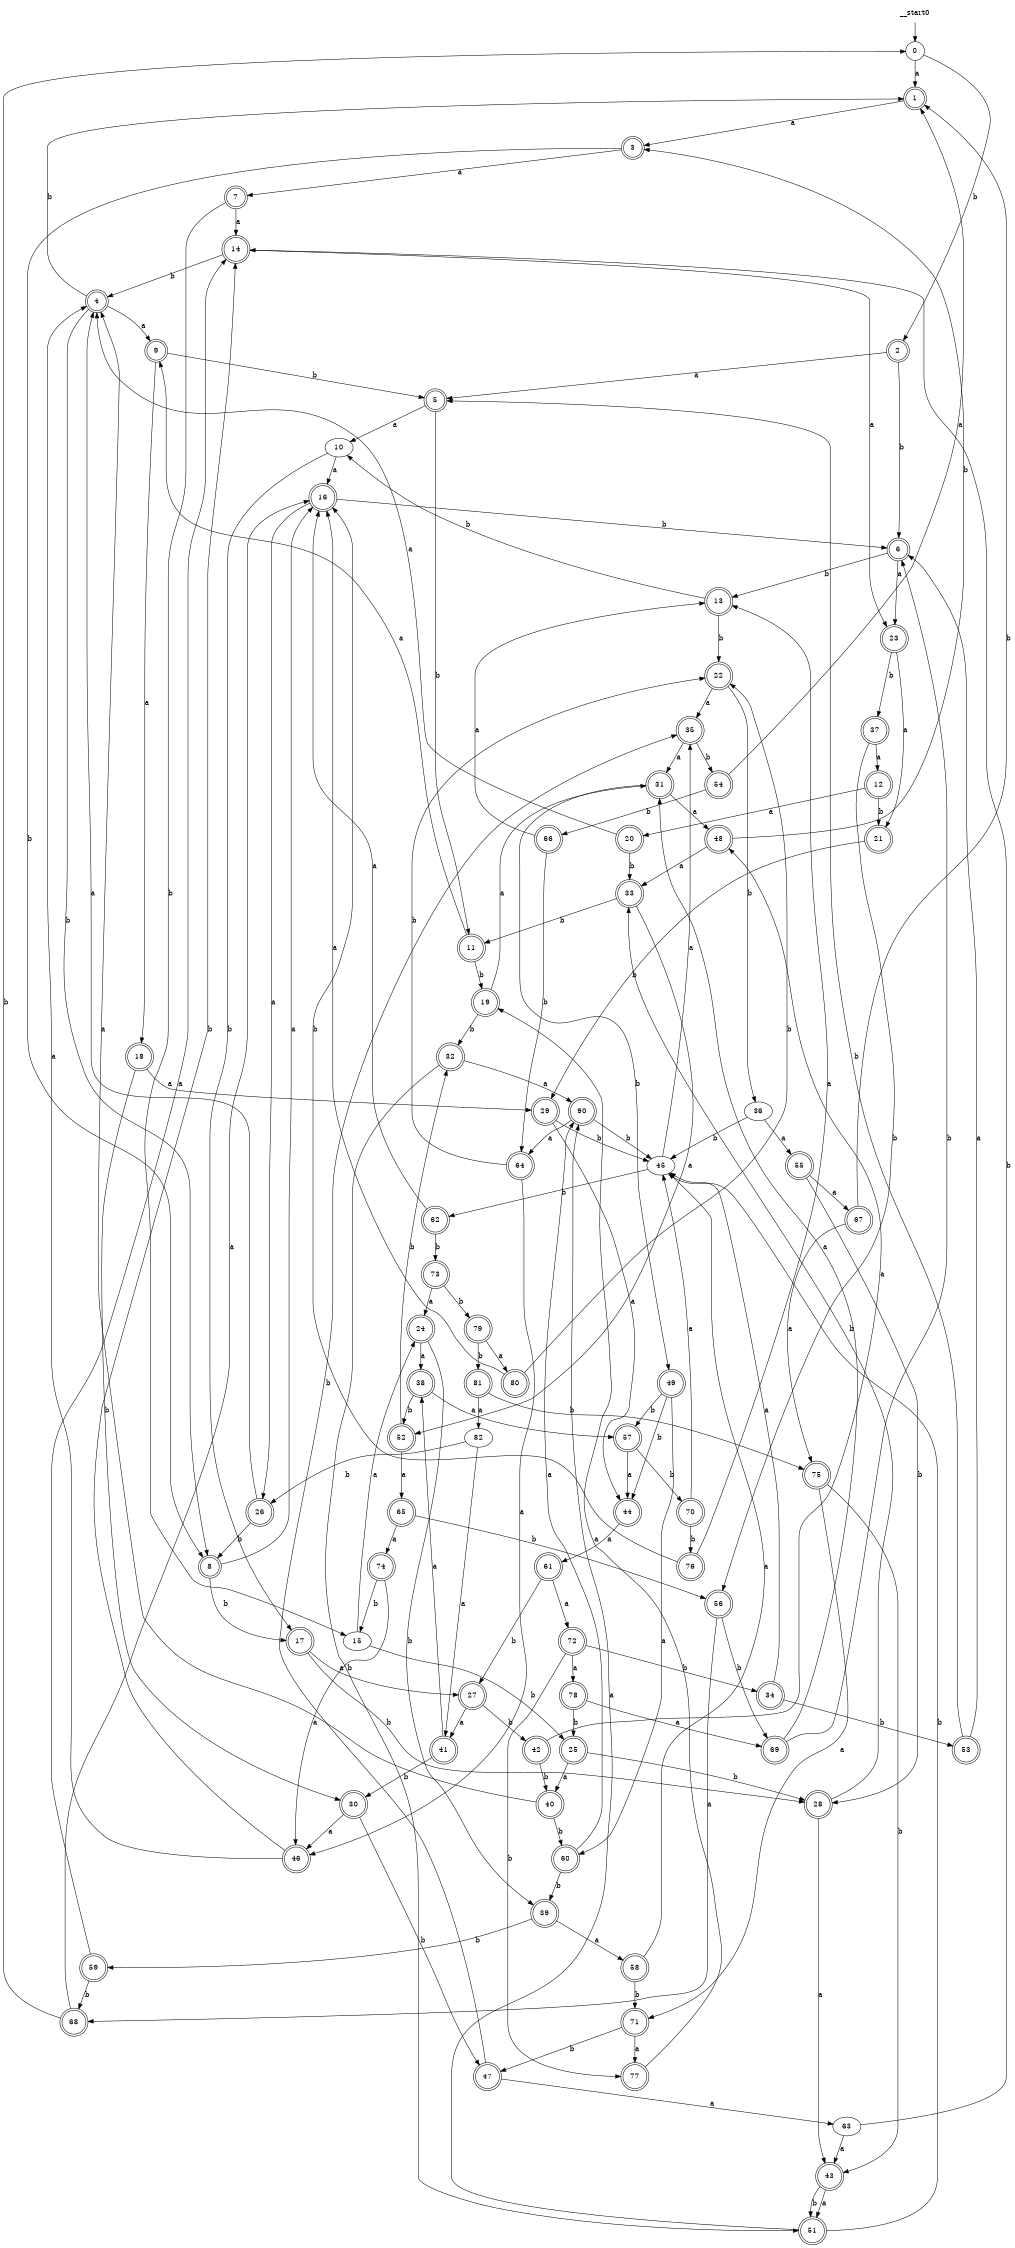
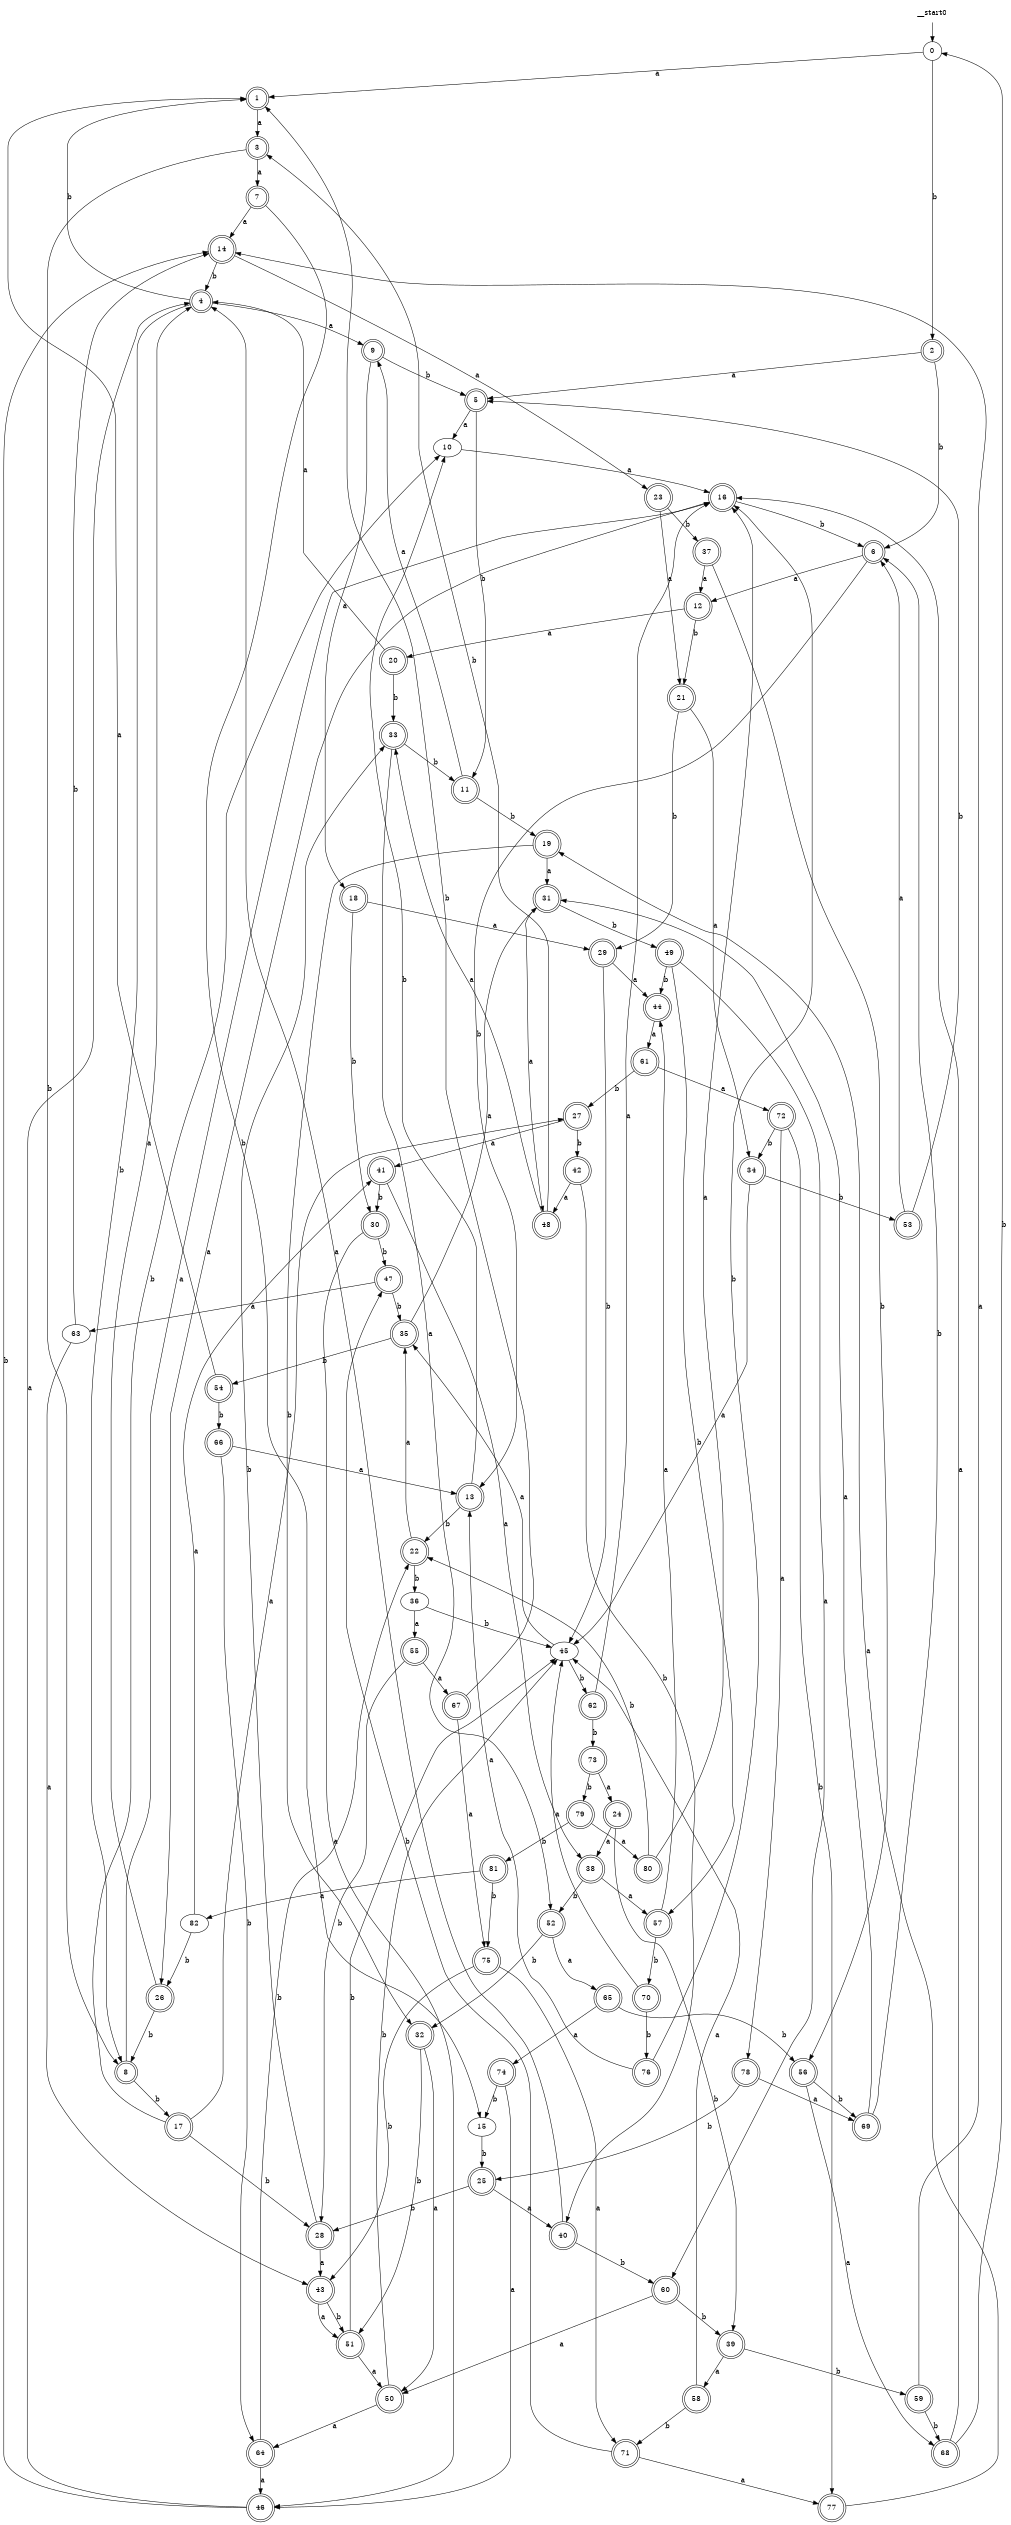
edge "6" -> "23": now "6" -> "12"
edge "21" -> "34": added, label "a"
edge "10" -> "17": reversed
node "90": label "90" -> "50"
edge "15" -> "24": removed, label "a"
